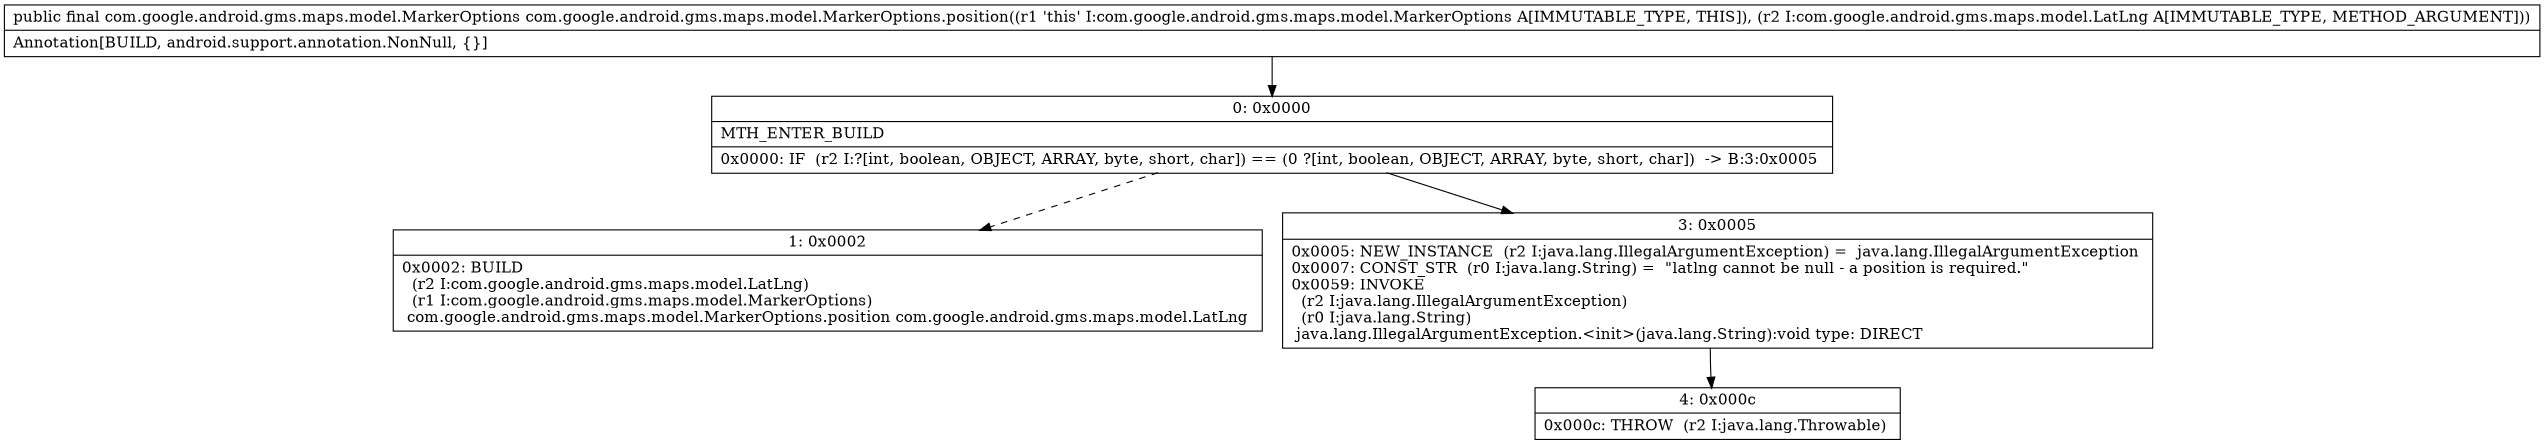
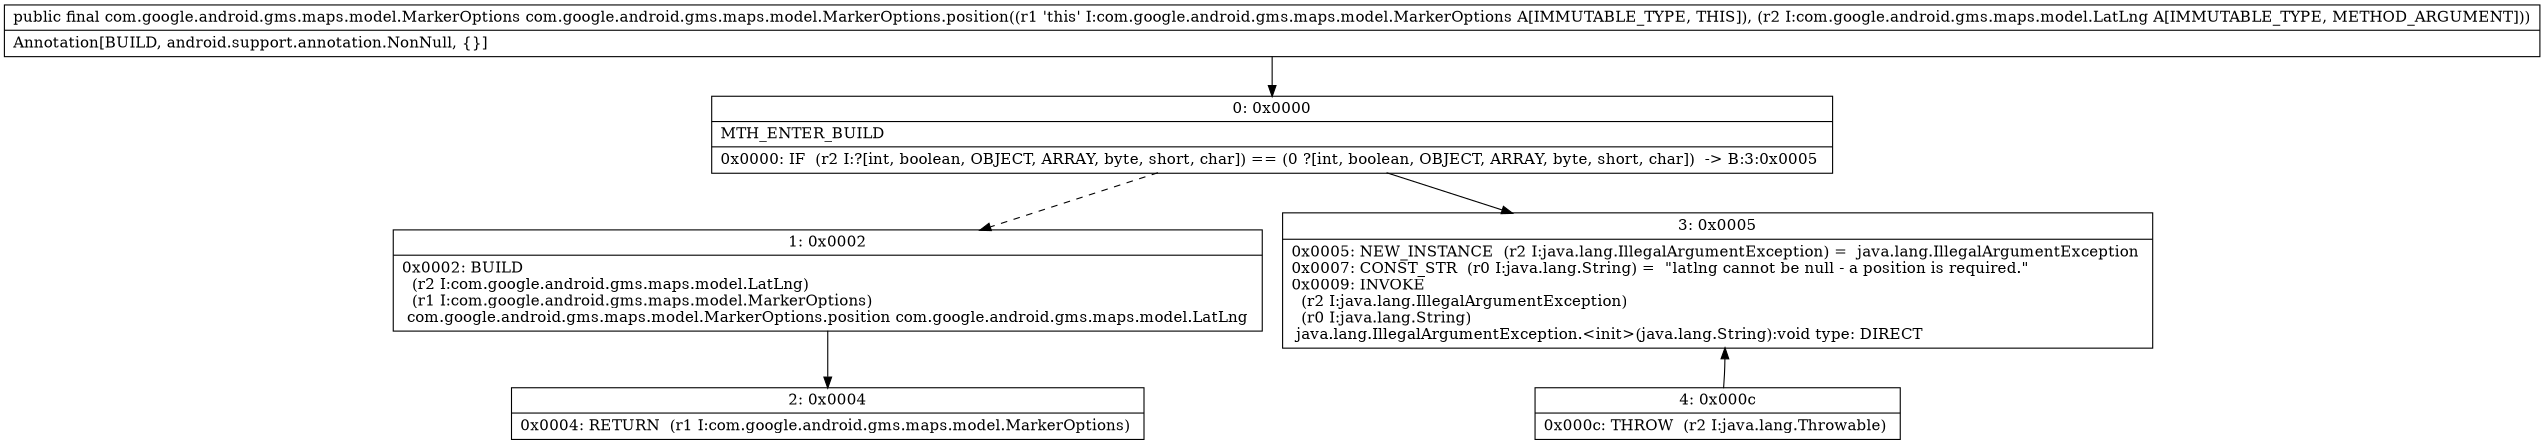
node "3: 0x0005": text "0x0059: INVOKE" -> "0x0009: INVOKE"
edge "3: 0x0005" -> "4: 0x000c": reversed
node "2: 0x0004": added
